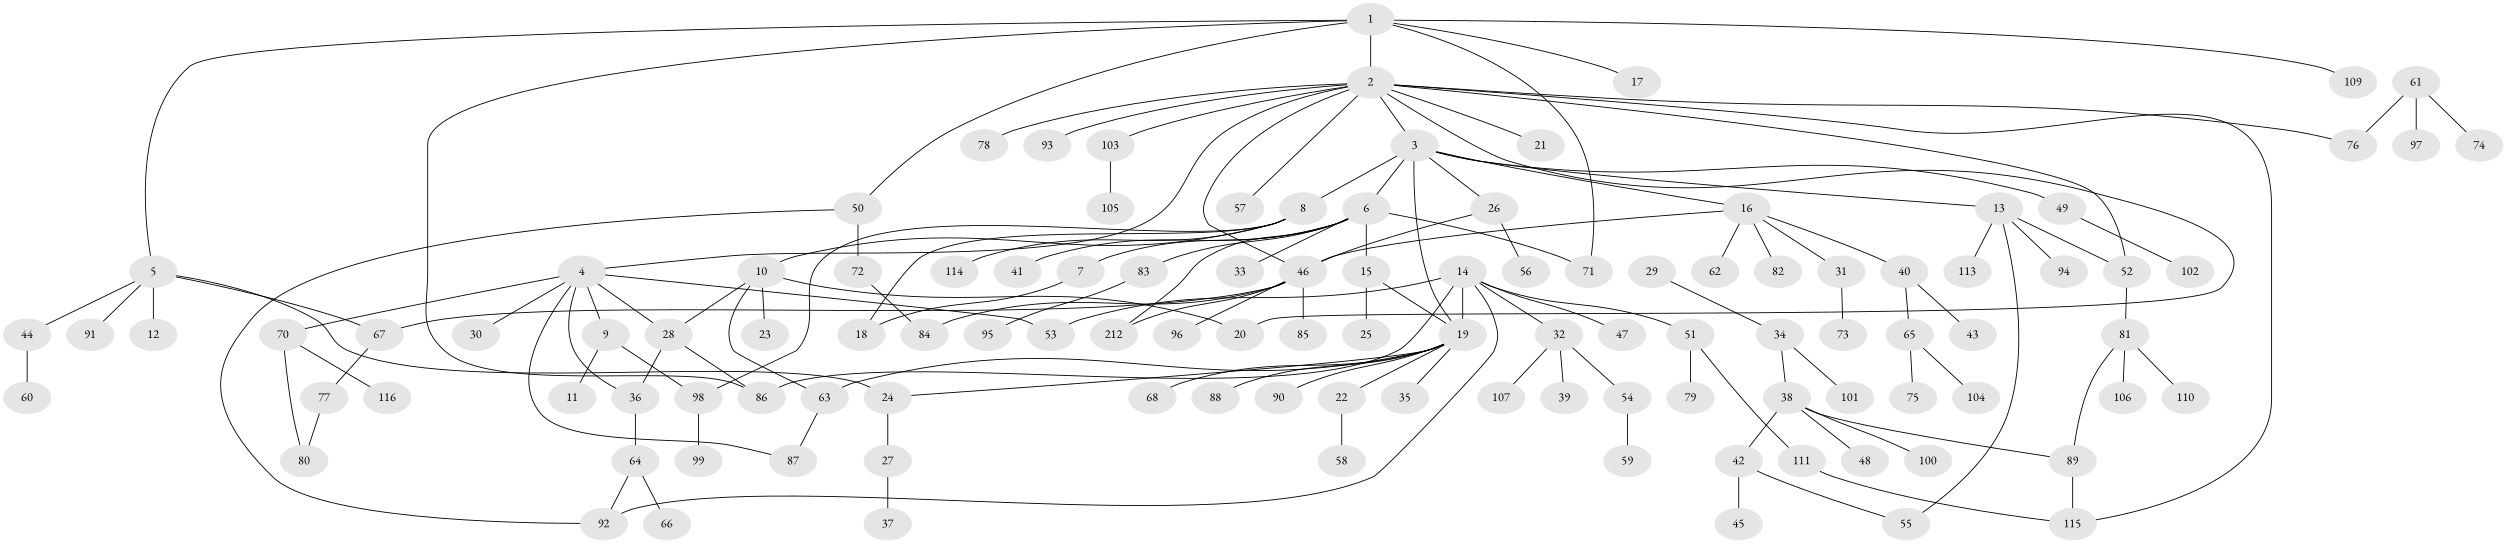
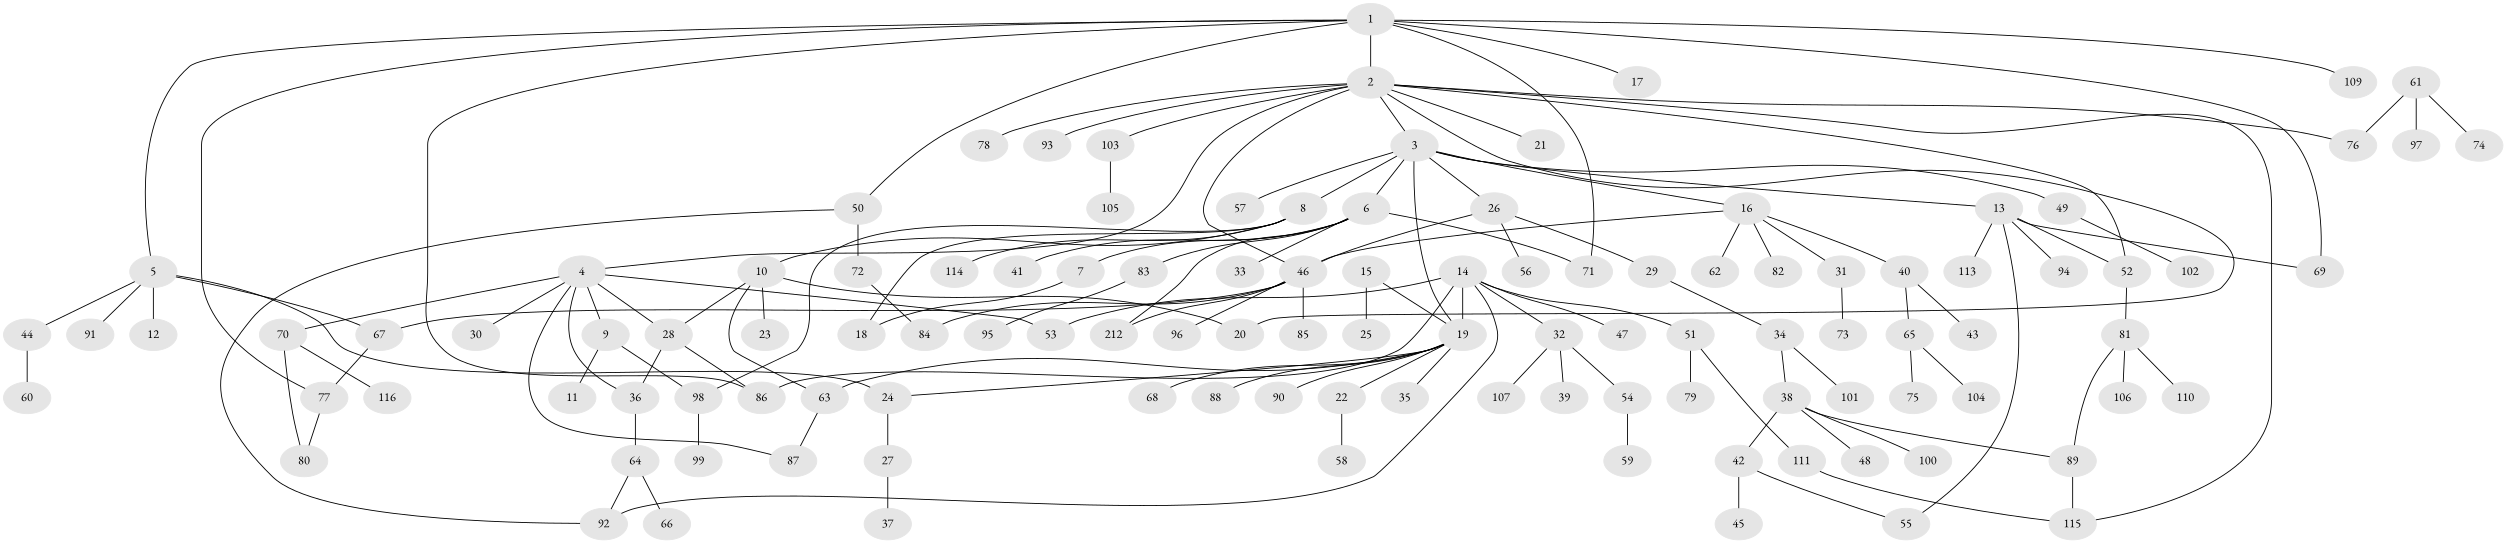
edge "1" -- "77": added
edge "2" -- "57": now "3" -- "57"
edge "26" -- "29": added
edge "6" -- "15": removed
node "69": added
